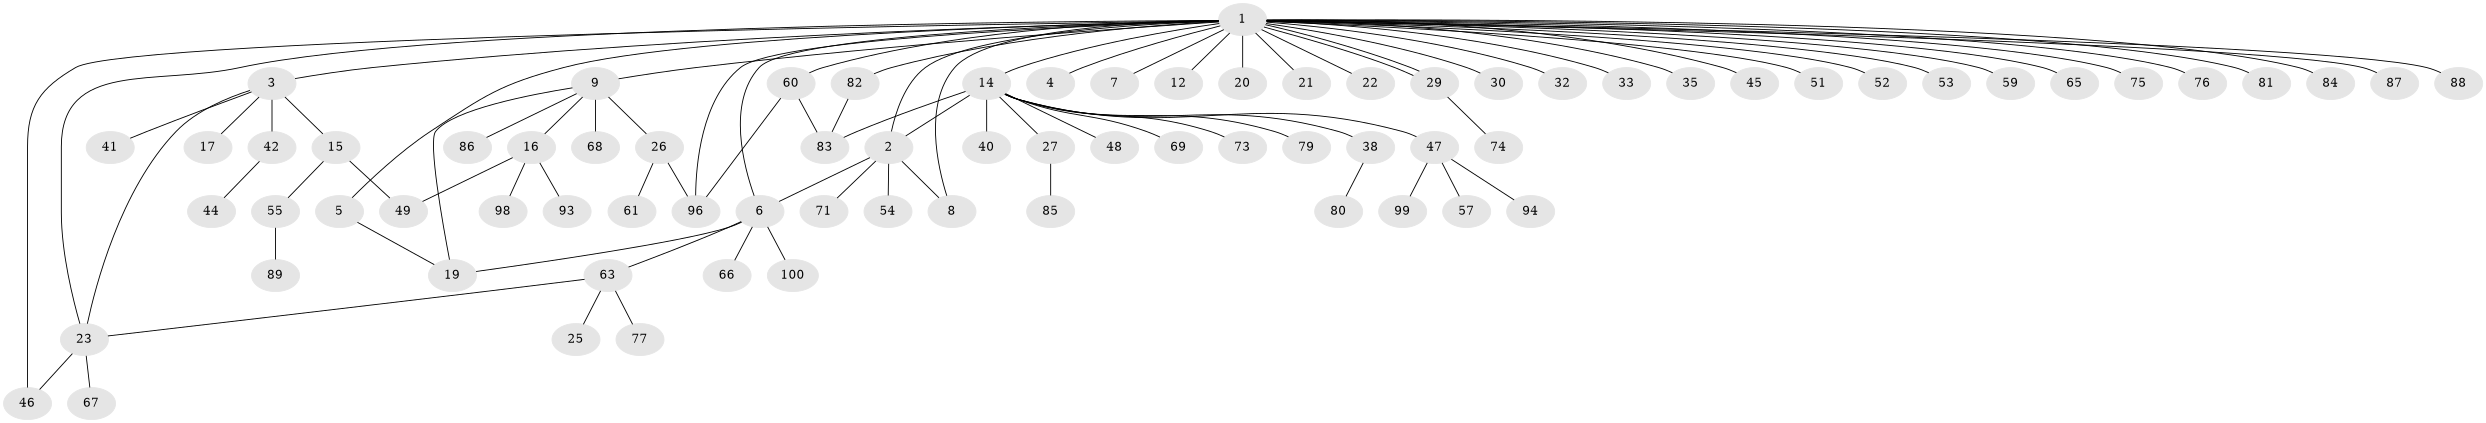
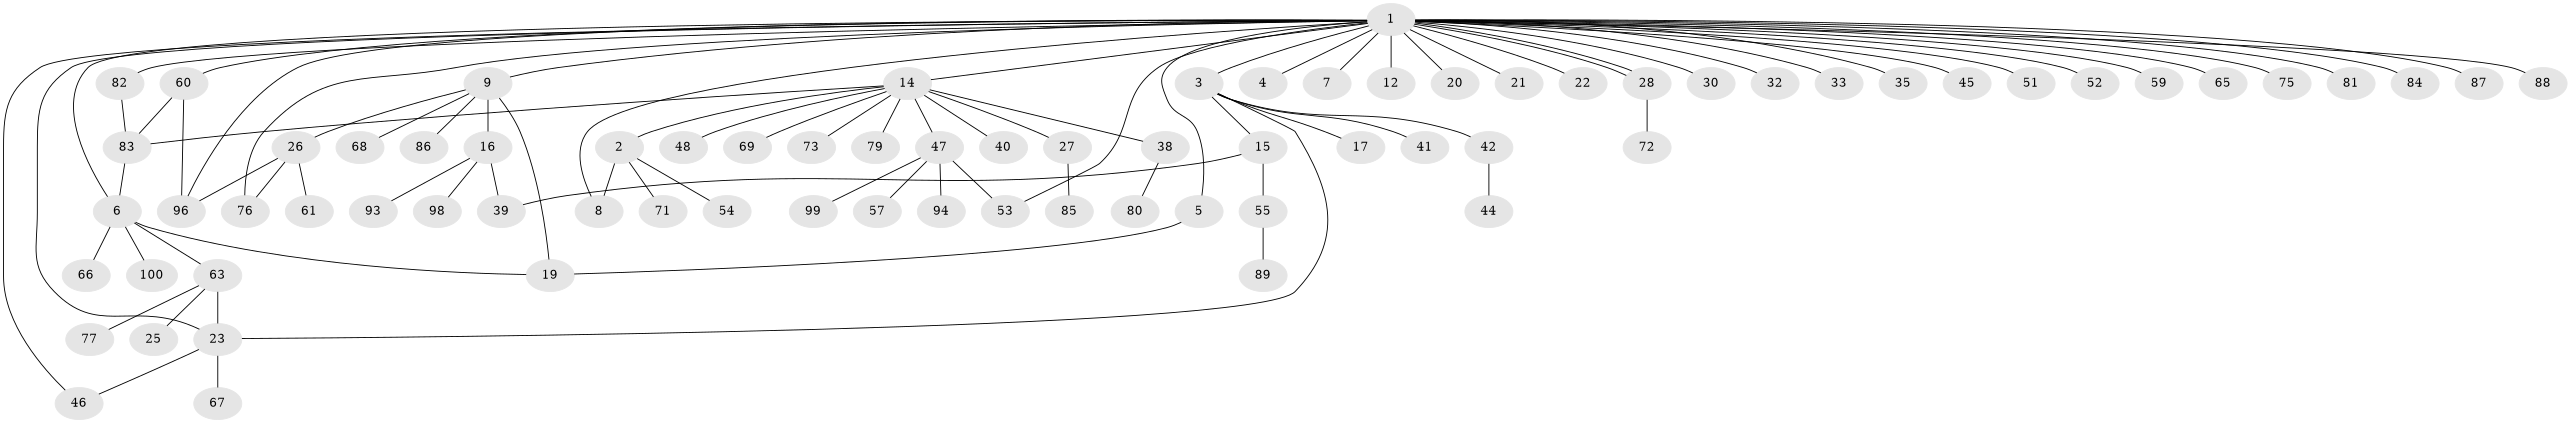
edge "1" -- "2": removed
node "29": label "29" -> "28"
node "74": label "74" -> "72"
edge "47" -- "53": added
edge "26" -- "76": added
edge "2" -- "6": now "83" -- "6"
node "49": label "49" -> "39"
